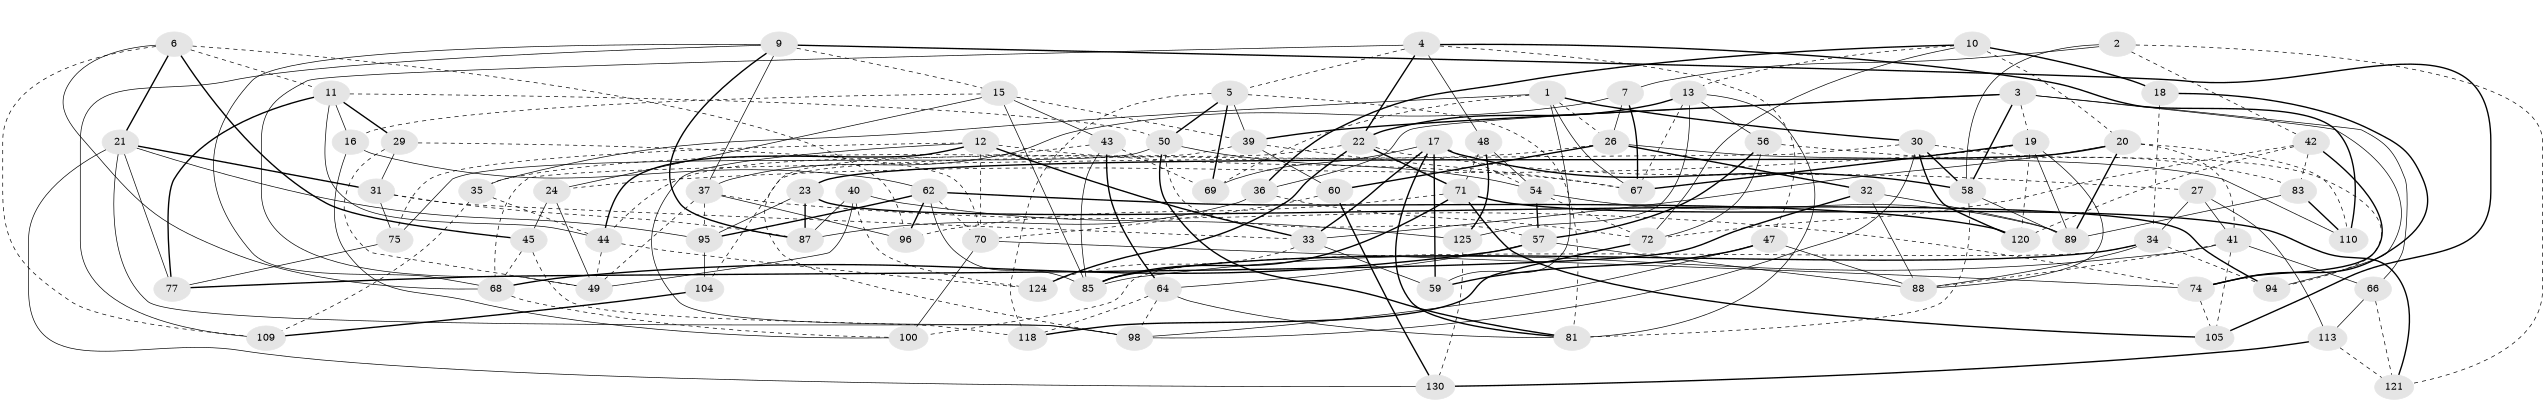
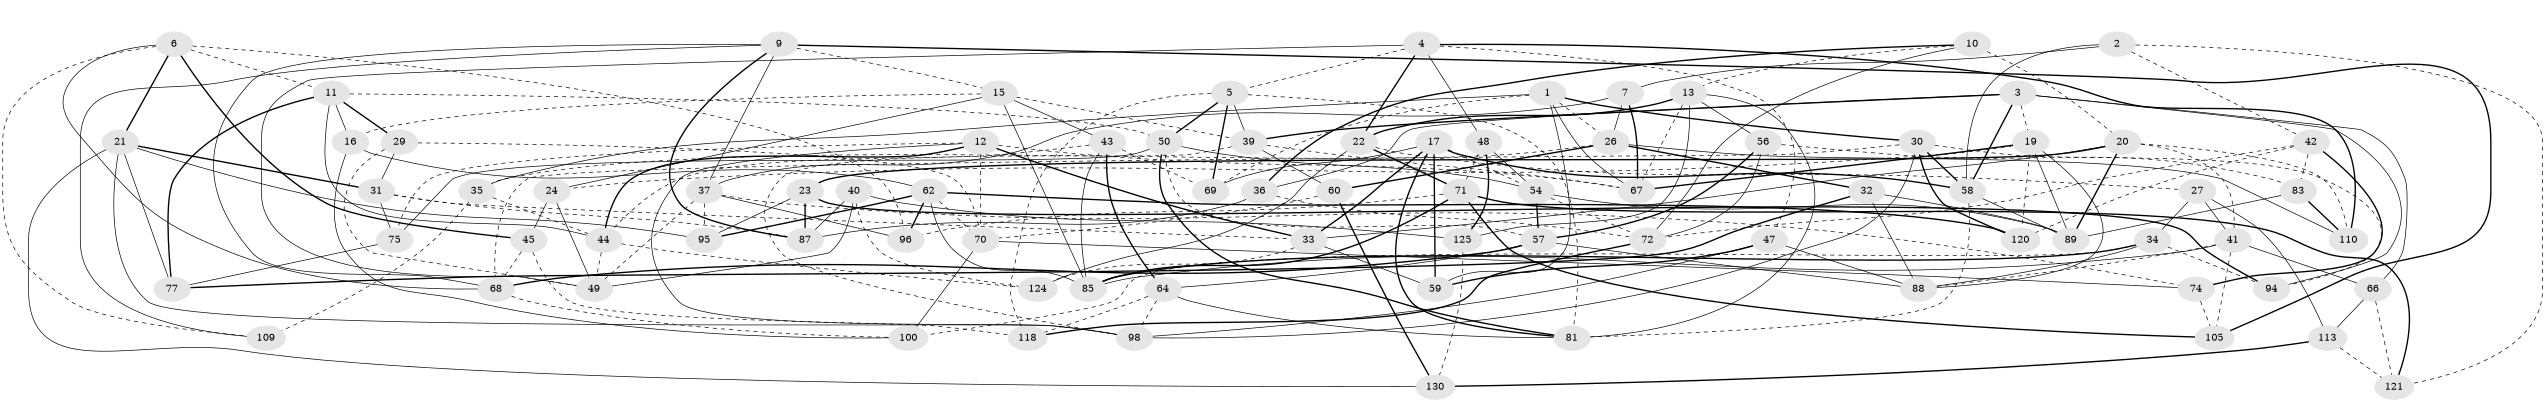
node "18": removed
edge "22" -- "124": style bold -> solid
node "104": removed
